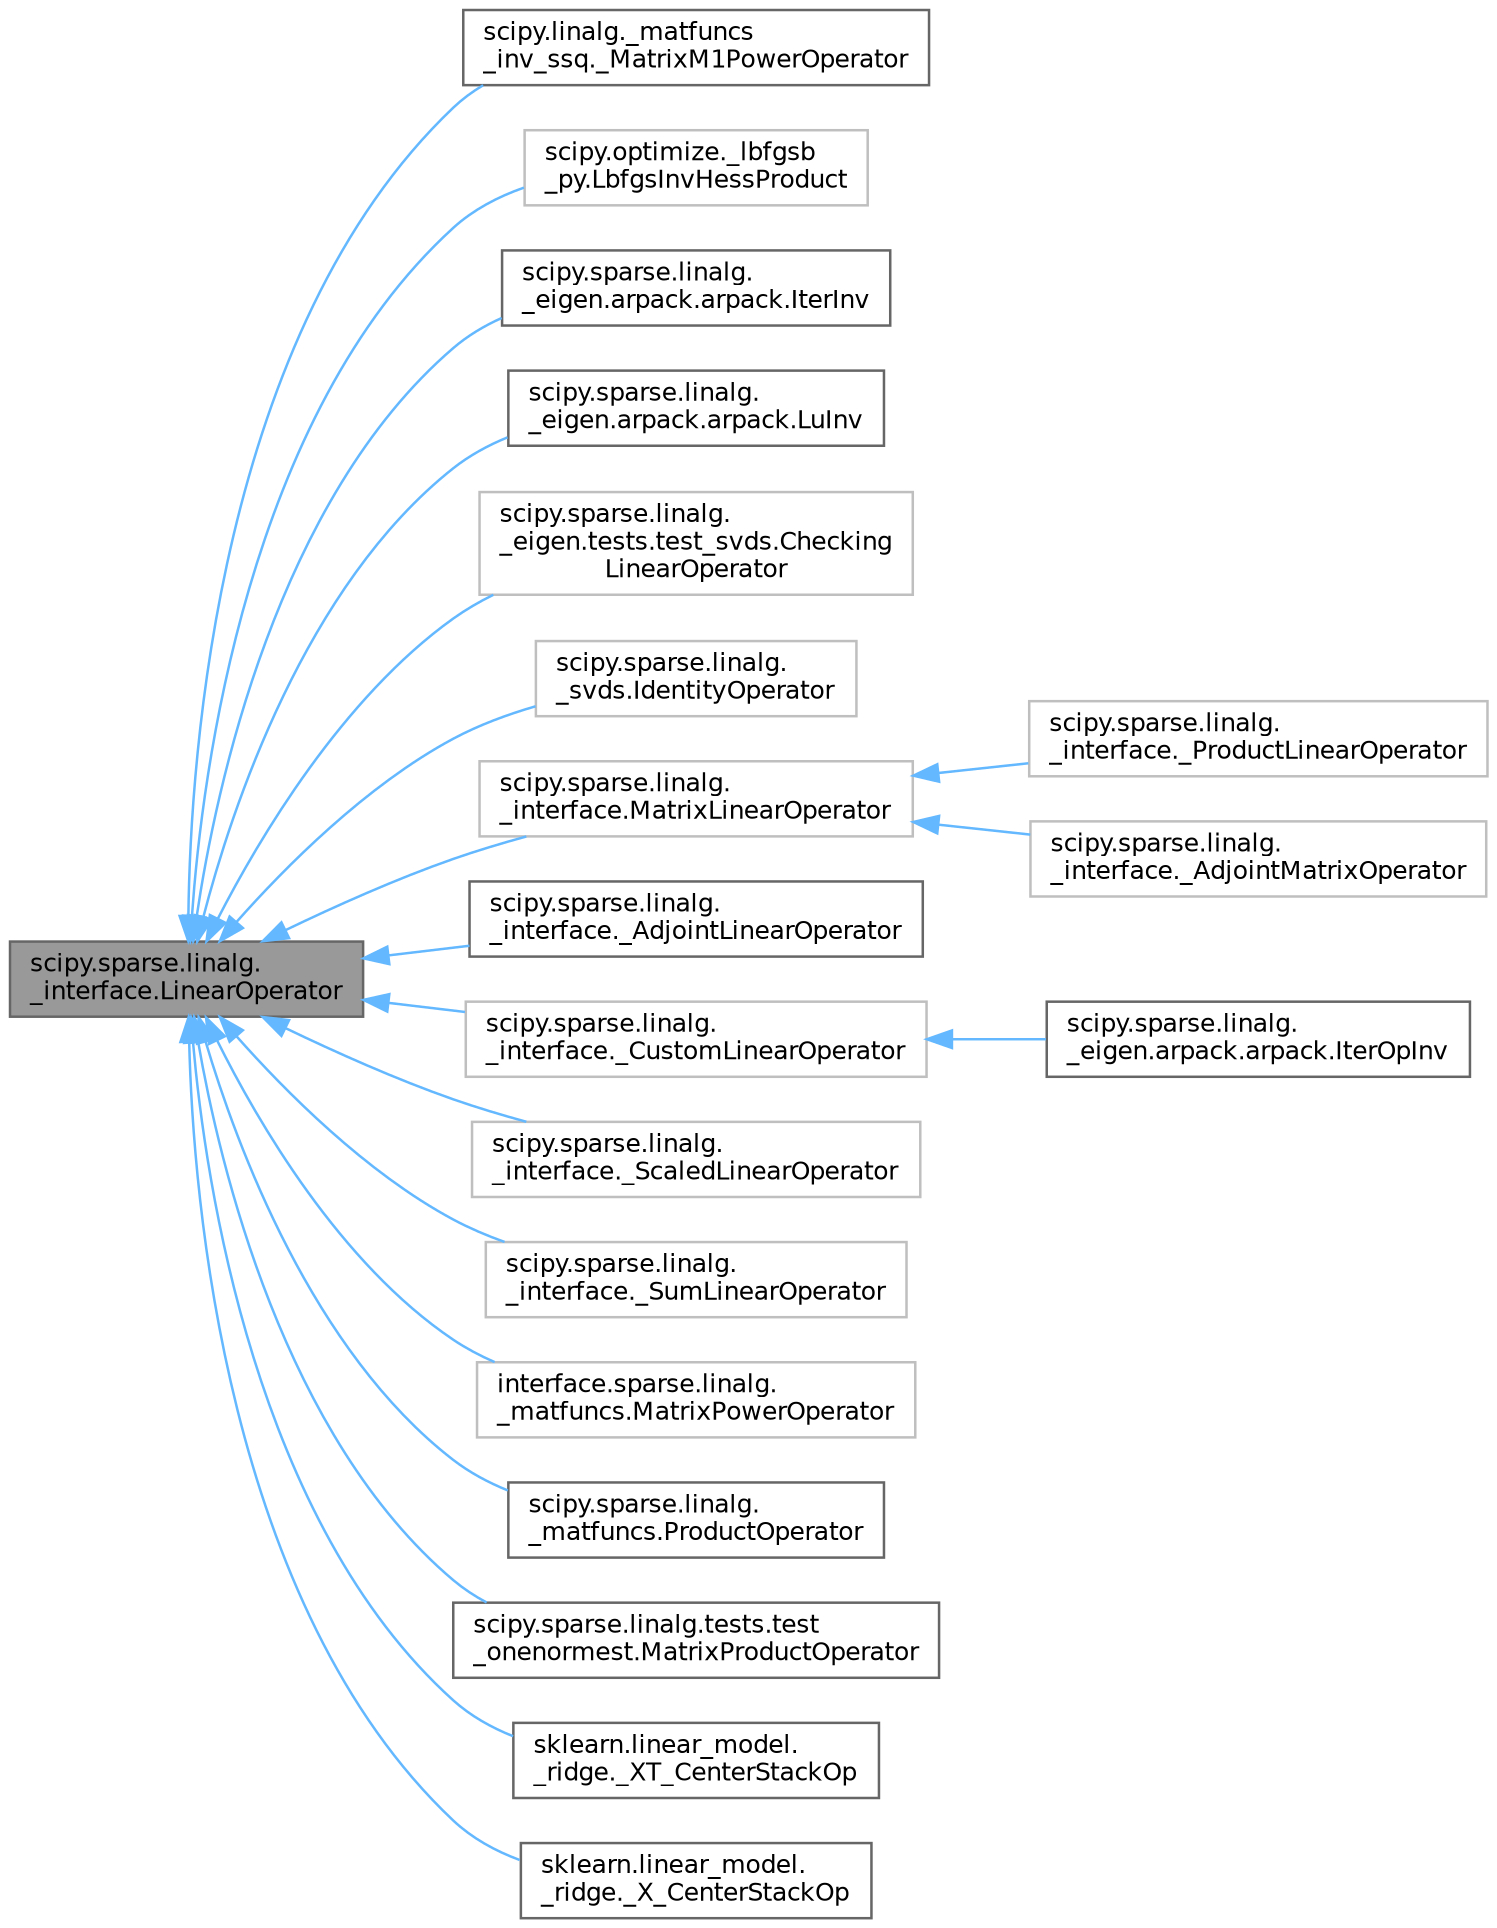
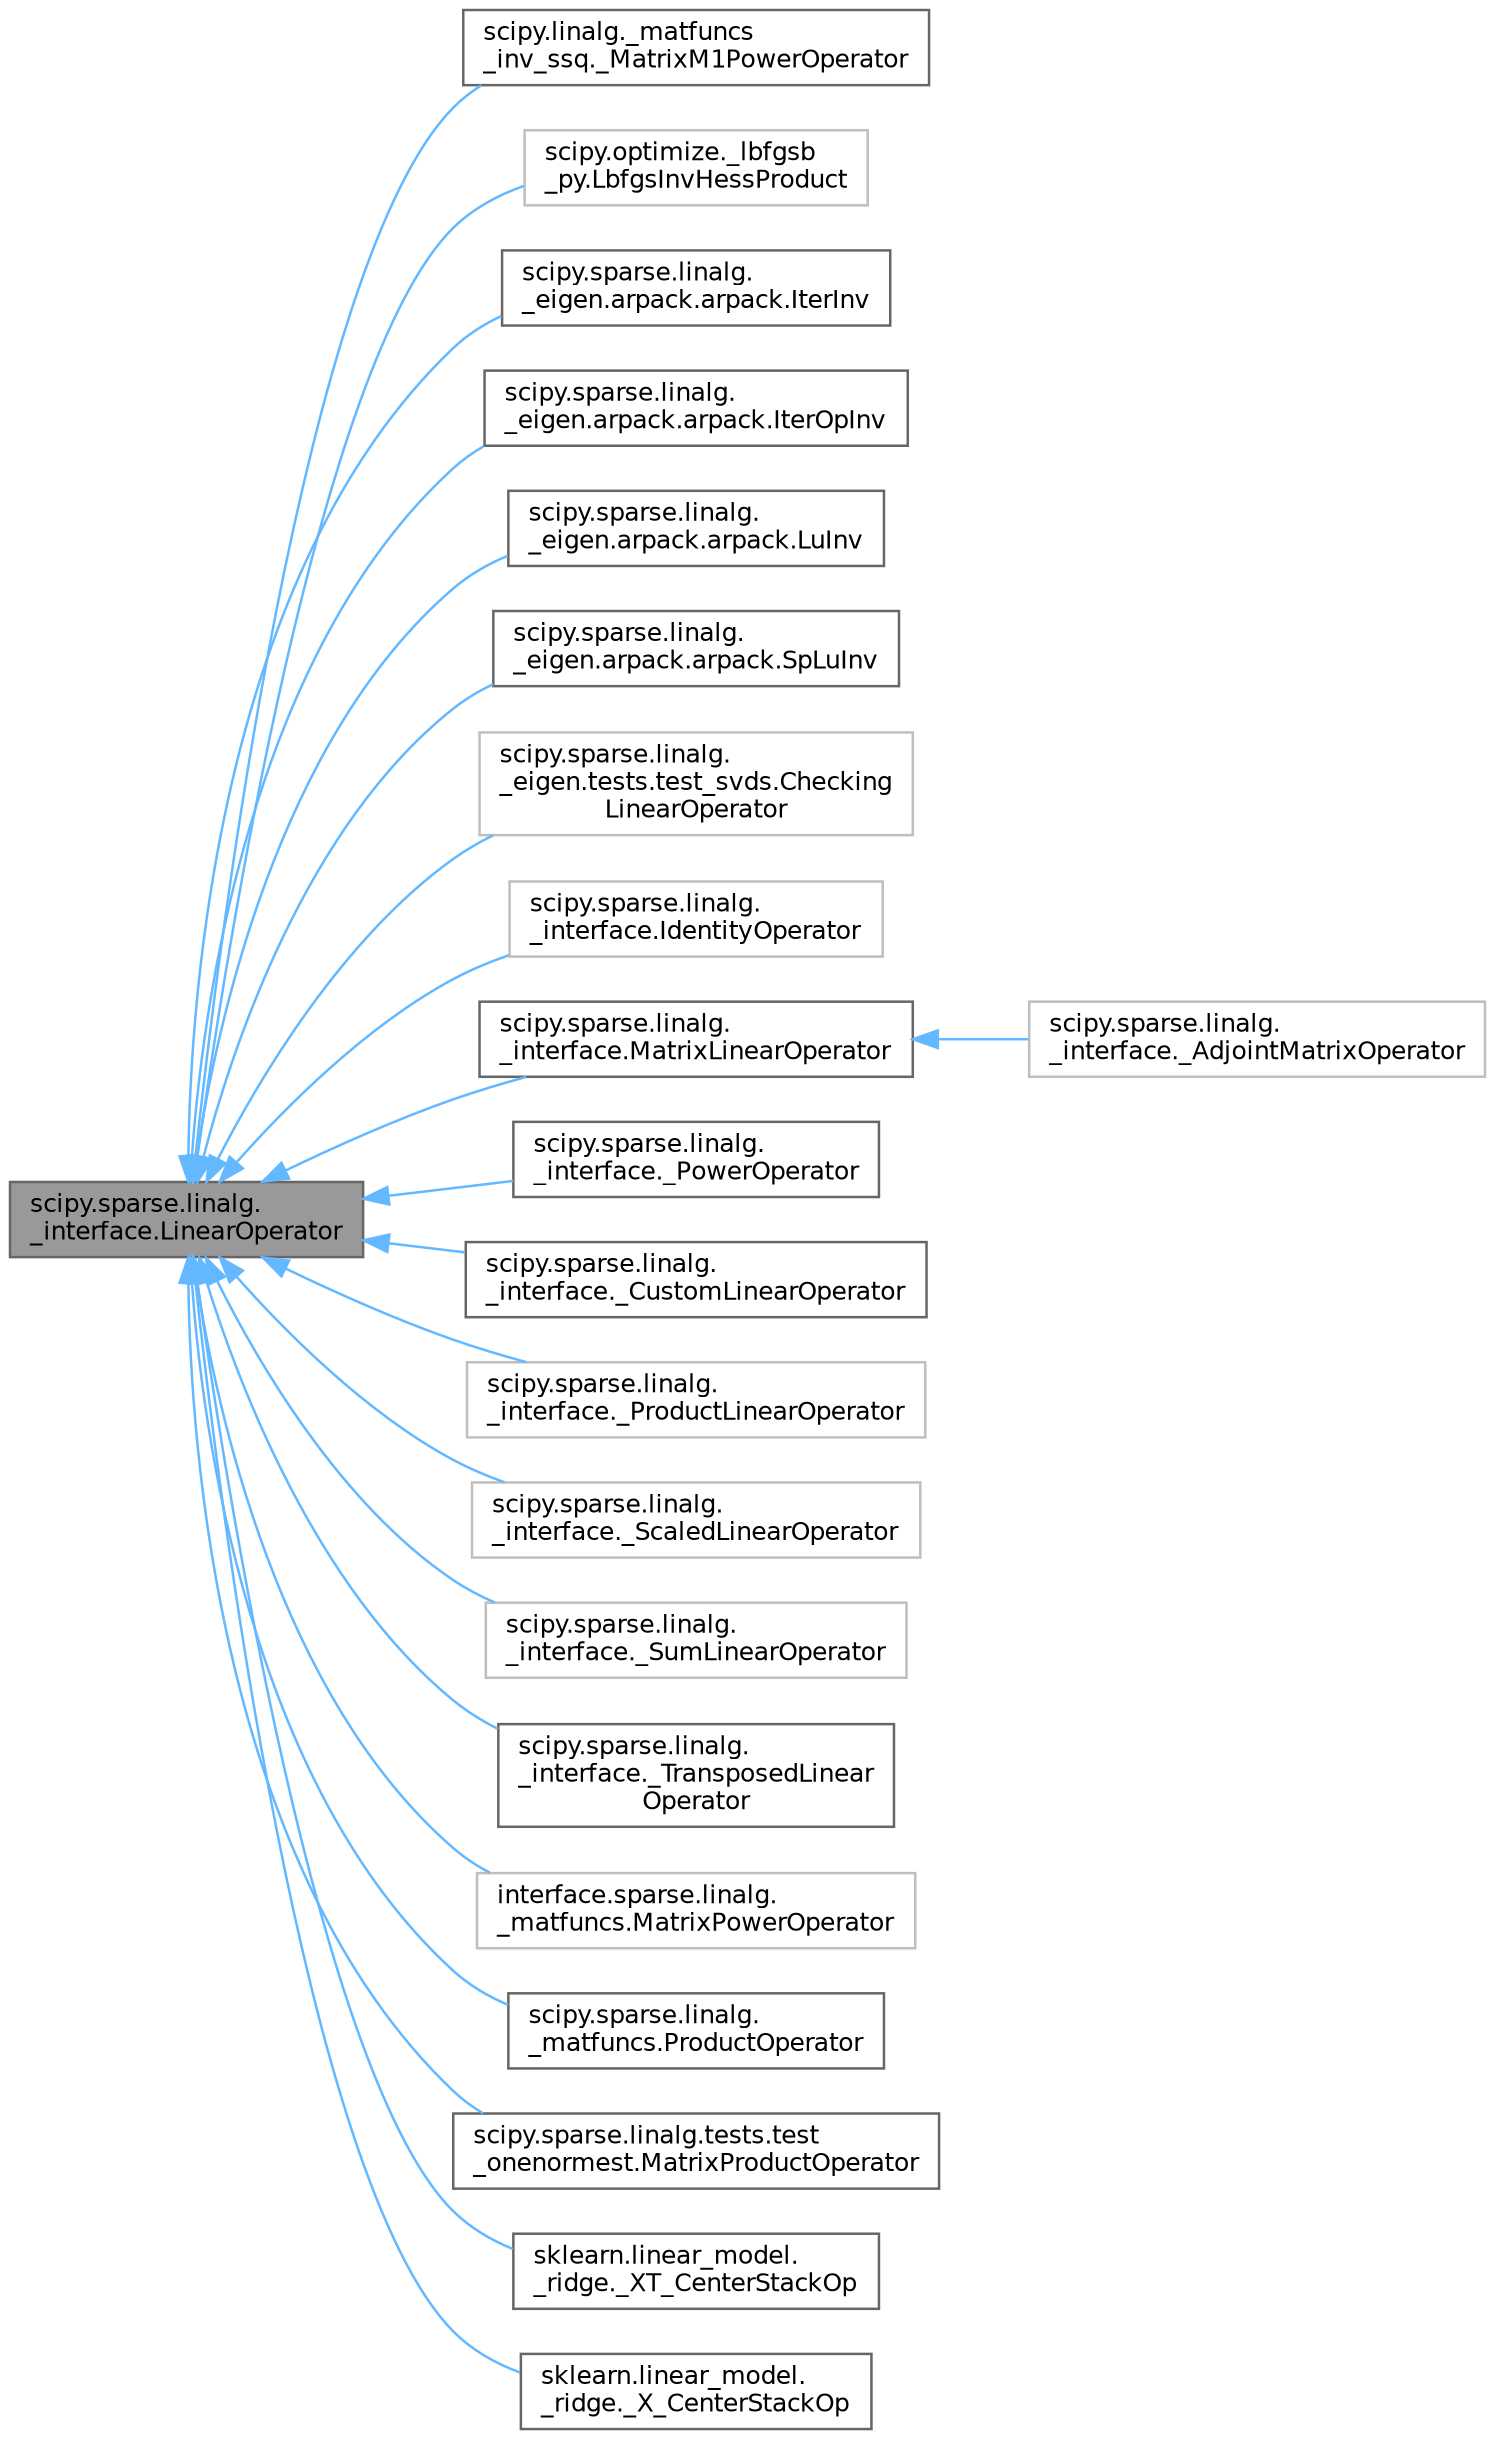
node "scipy.sparse.linalg. _eigen.arpack.arpack.SpLuInv": added
node "scipy.sparse.linalg. _svds.IdentityOperator": label "scipy.sparse.linalg. _svds.IdentityOperator" -> "scipy.sparse.linalg. _interface.IdentityOperator"
edge "scipy.sparse.linalg. _interface._ProductLinearOperator" -> "scipy.sparse.linalg. _interface.MatrixLinearOperator": now "scipy.sparse.linalg. _interface._ProductLinearOperator" -> "scipy.sparse.linalg. _interface.LinearOperator"
node "scipy.sparse.linalg. _interface.MatrixLinearOperator": color grey75 -> gray40
node "scipy.sparse.linalg. _interface._AdjointLinearOperator": label "scipy.sparse.linalg. _interface._AdjointLinearOperator" -> "scipy.sparse.linalg. _interface._PowerOperator"
node "scipy.sparse.linalg. _interface._CustomLinearOperator": color grey75 -> gray40
edge "scipy.sparse.linalg. _eigen.arpack.arpack.IterOpInv" -> "scipy.sparse.linalg. _interface._CustomLinearOperator": now "scipy.sparse.linalg. _eigen.arpack.arpack.IterOpInv" -> "scipy.sparse.linalg. _interface.LinearOperator"
node "scipy.sparse.linalg. _interface._TransposedLinear Operator": added
